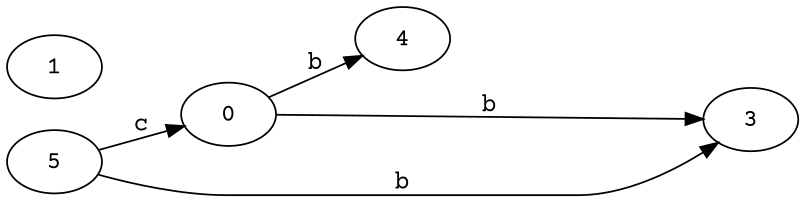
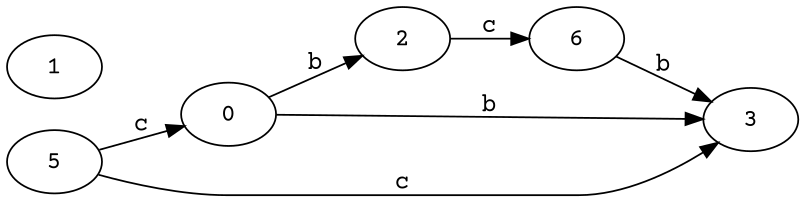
node "4": label "4" -> "2"
node "6": added
edge "5" -> "3": label "b" -> "c"
